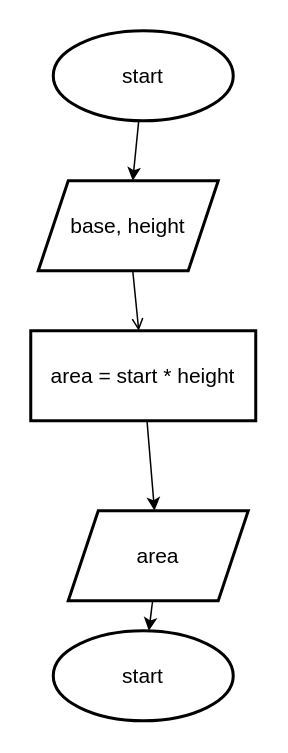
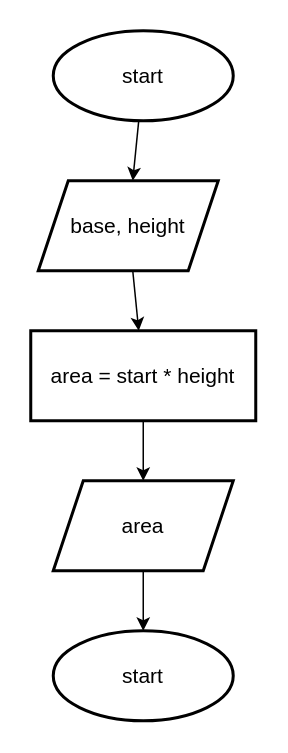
edge "base, height" -> "area = start * height": arrowhead open -> classic
node "area": moved (158, 556) -> (143, 526)
